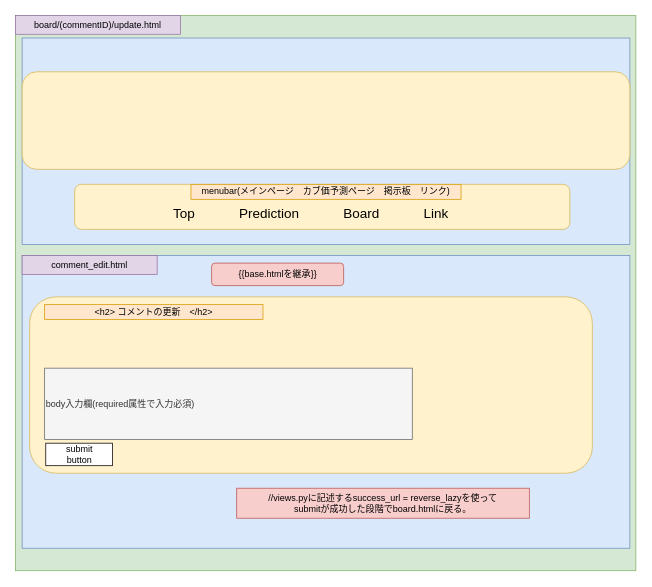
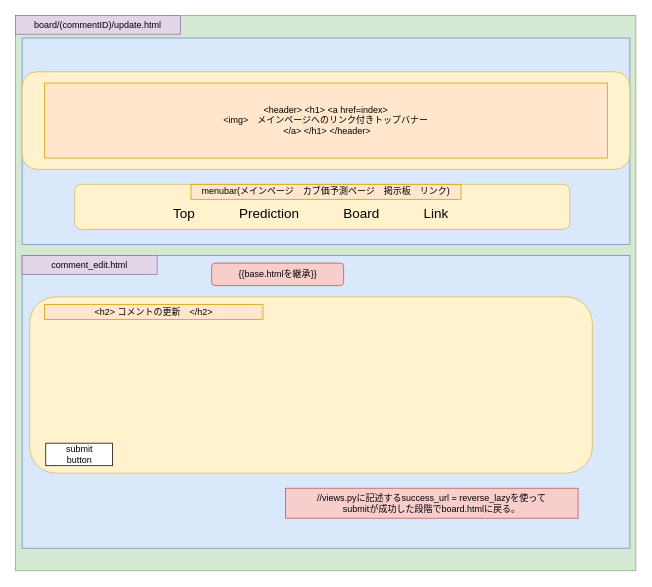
node "<header> <h1> <a href=index> <img> メインページへのリンク付きトップバナー </a> </h1> </header>": added
node "body入力欄(required属性で入力必須)": removed
node "//views.pyに記述するsuccess_url = reverse_lazyを使って submitが成功した段階でboard.htmlに戻る。": moved (383, 503) -> (432, 503)
